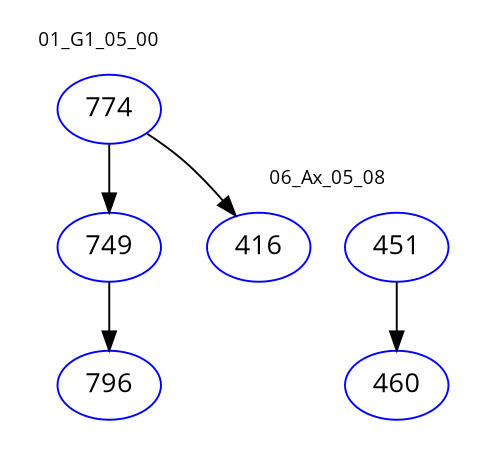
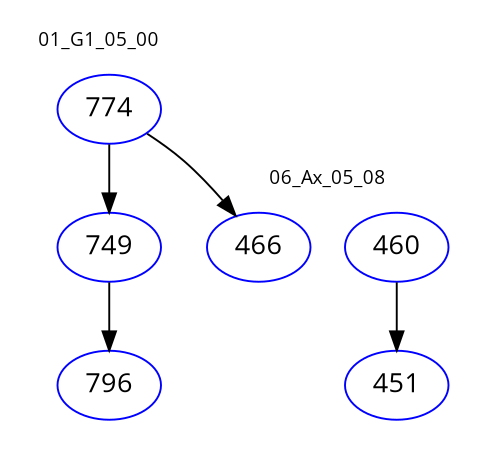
node "416": label "416" -> "466"
edge "451" -> "460": reversed
